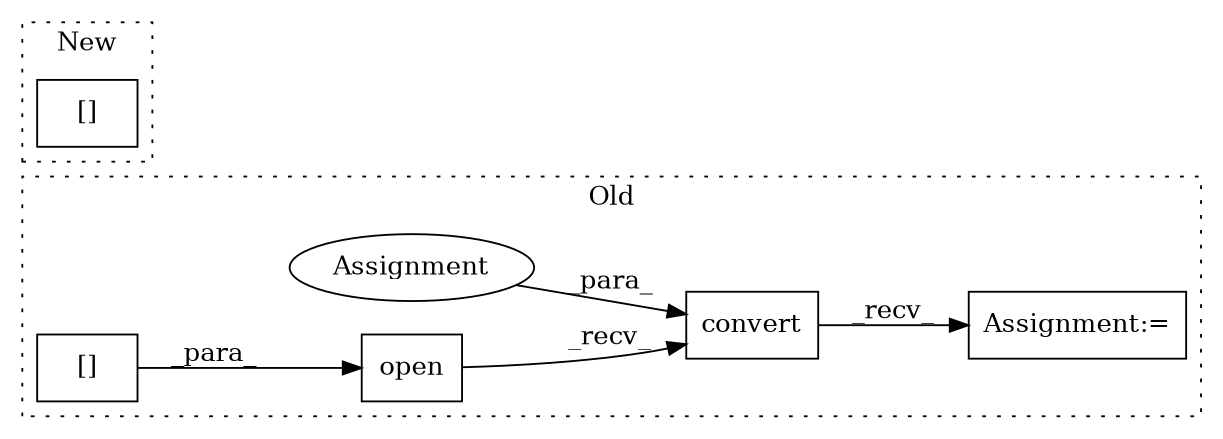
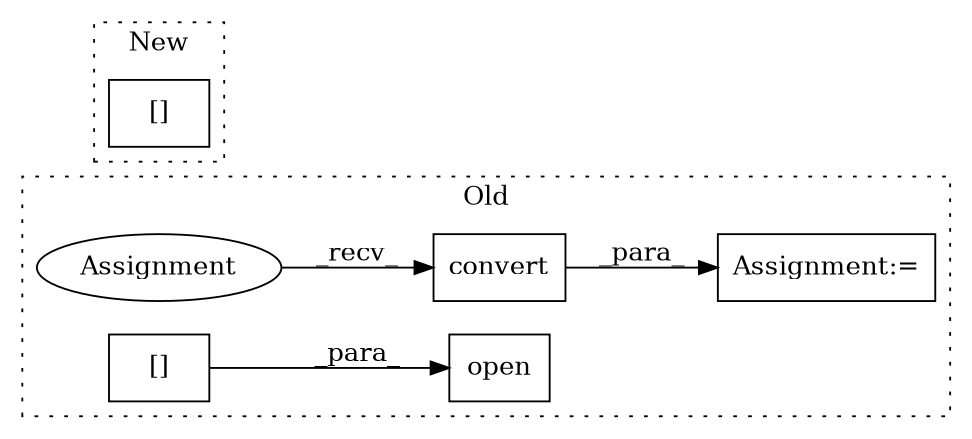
edge "Assignment" -> "convert": label "_para_" -> "_recv_"
edge "convert" -> "Assignment:=": label "_recv_" -> "_para_"
edge "open" -> "convert": removed, label "_recv_"
